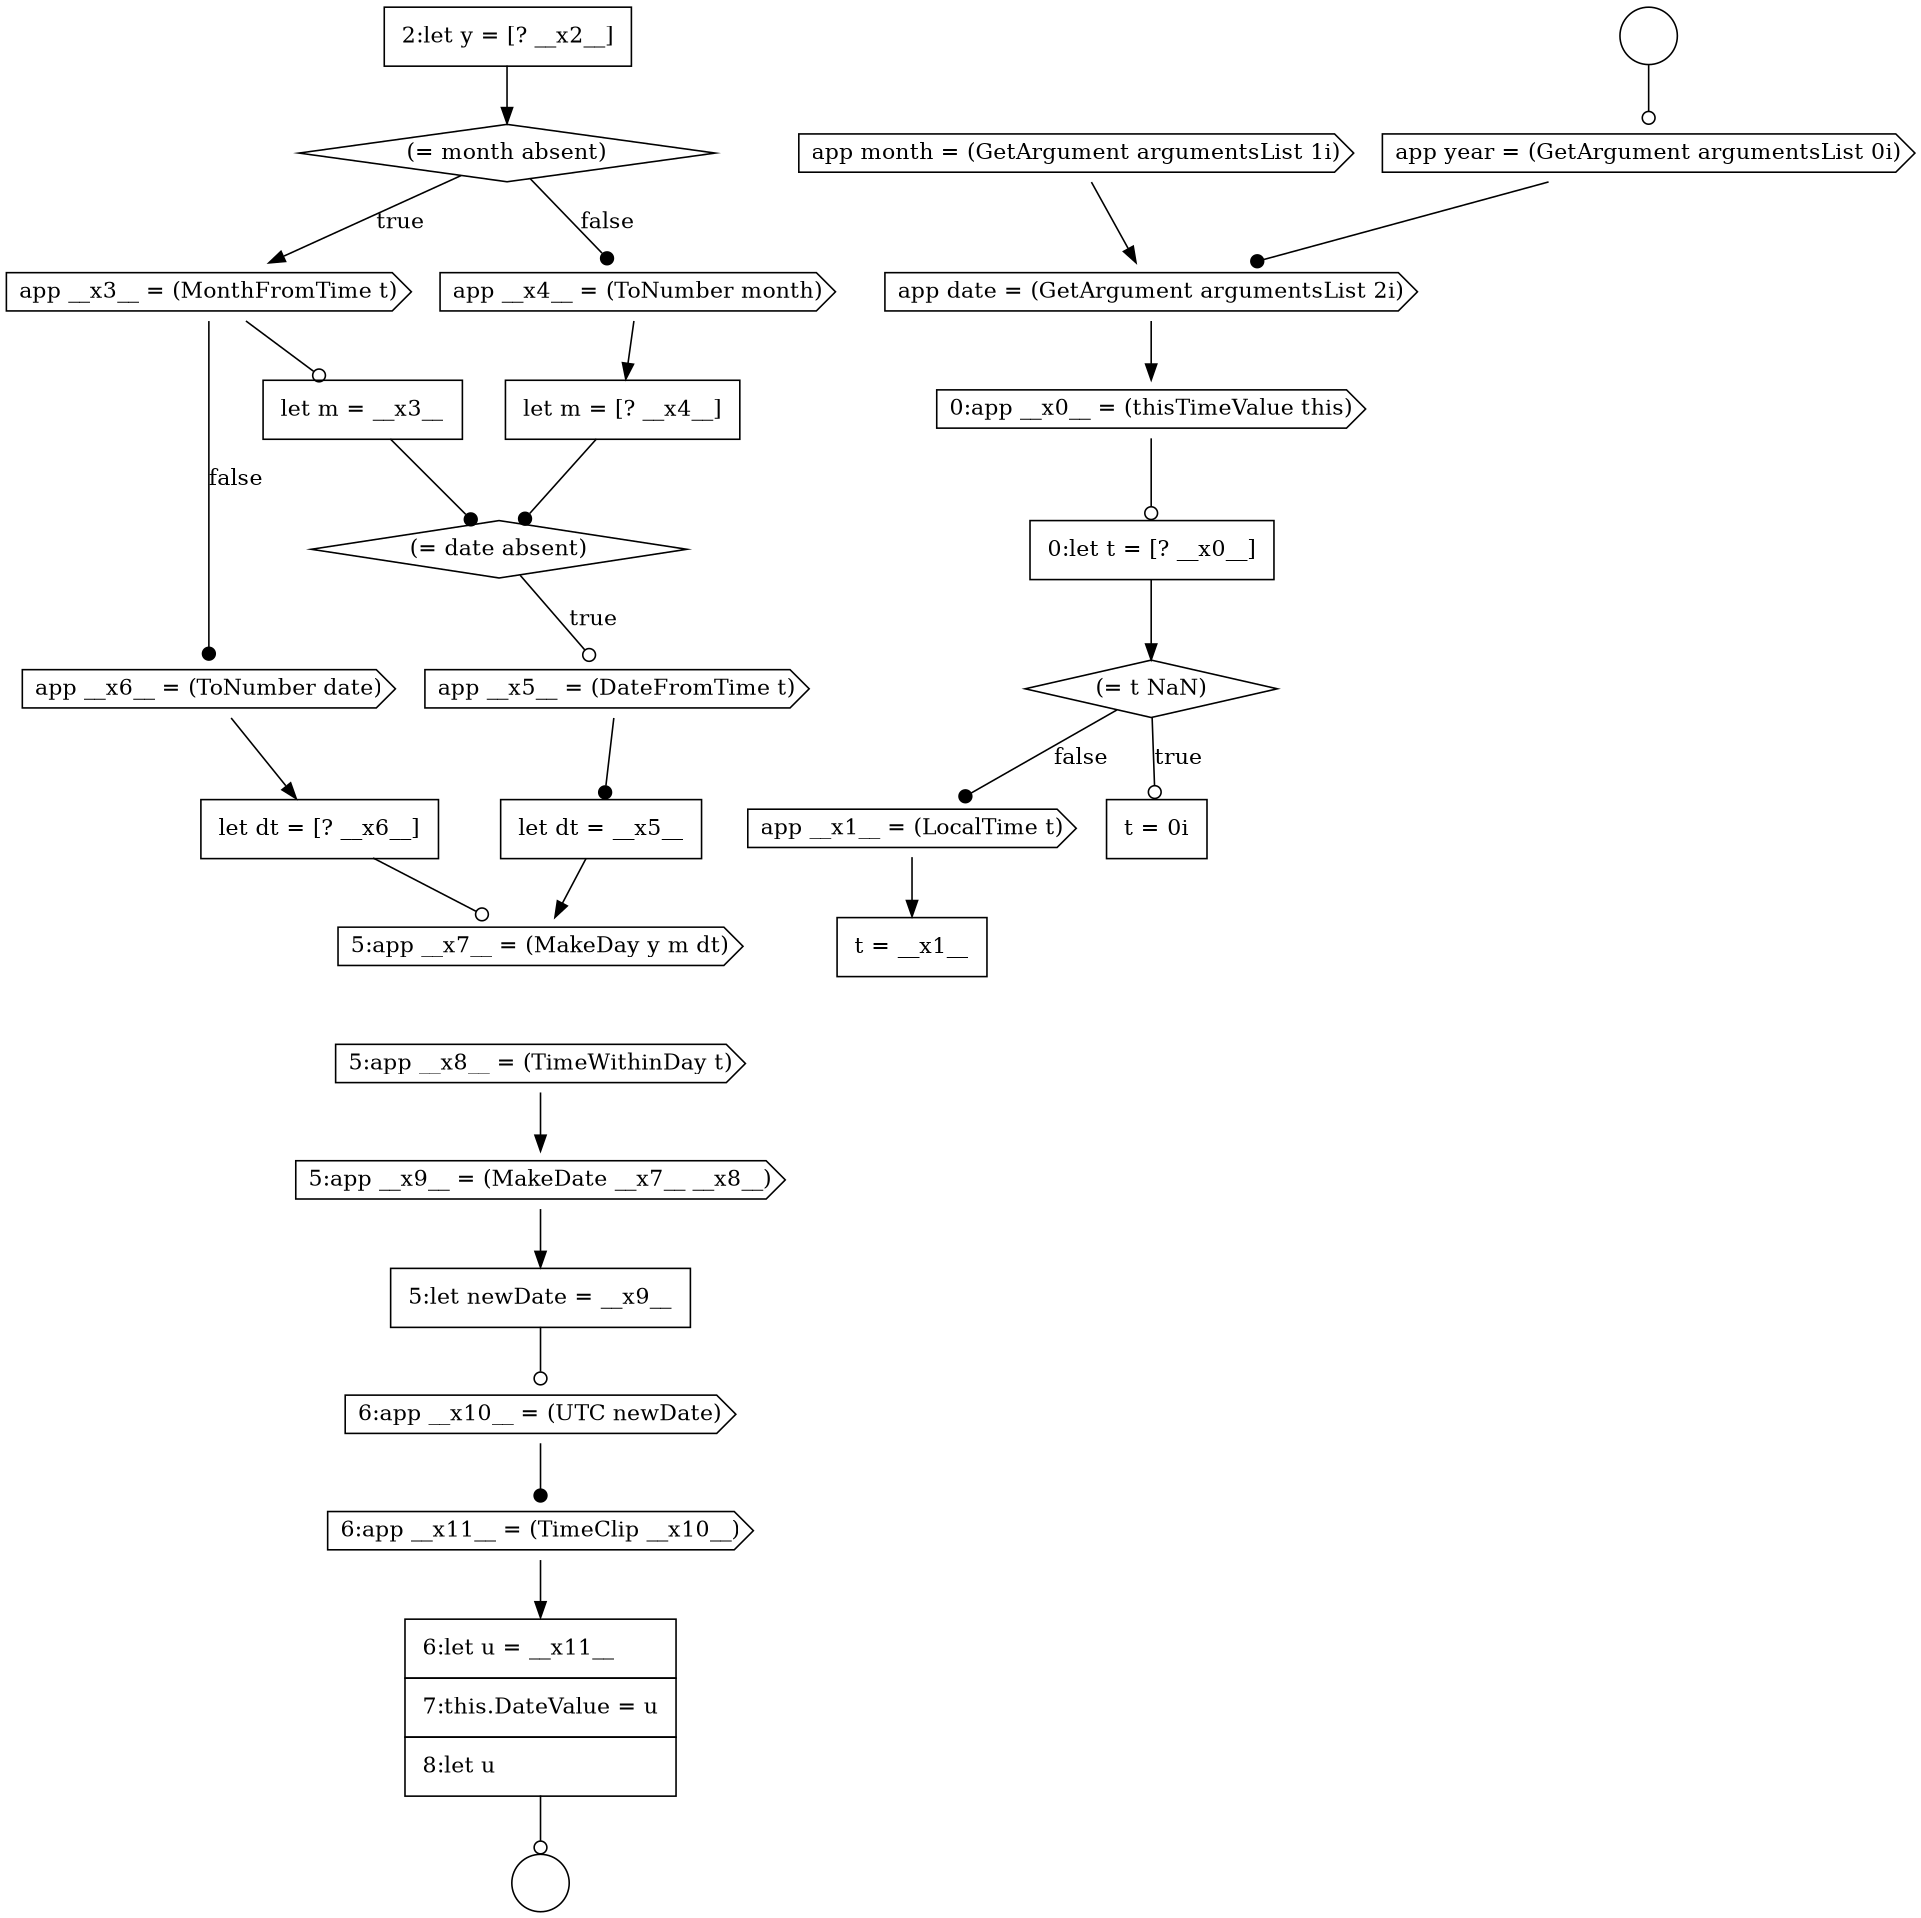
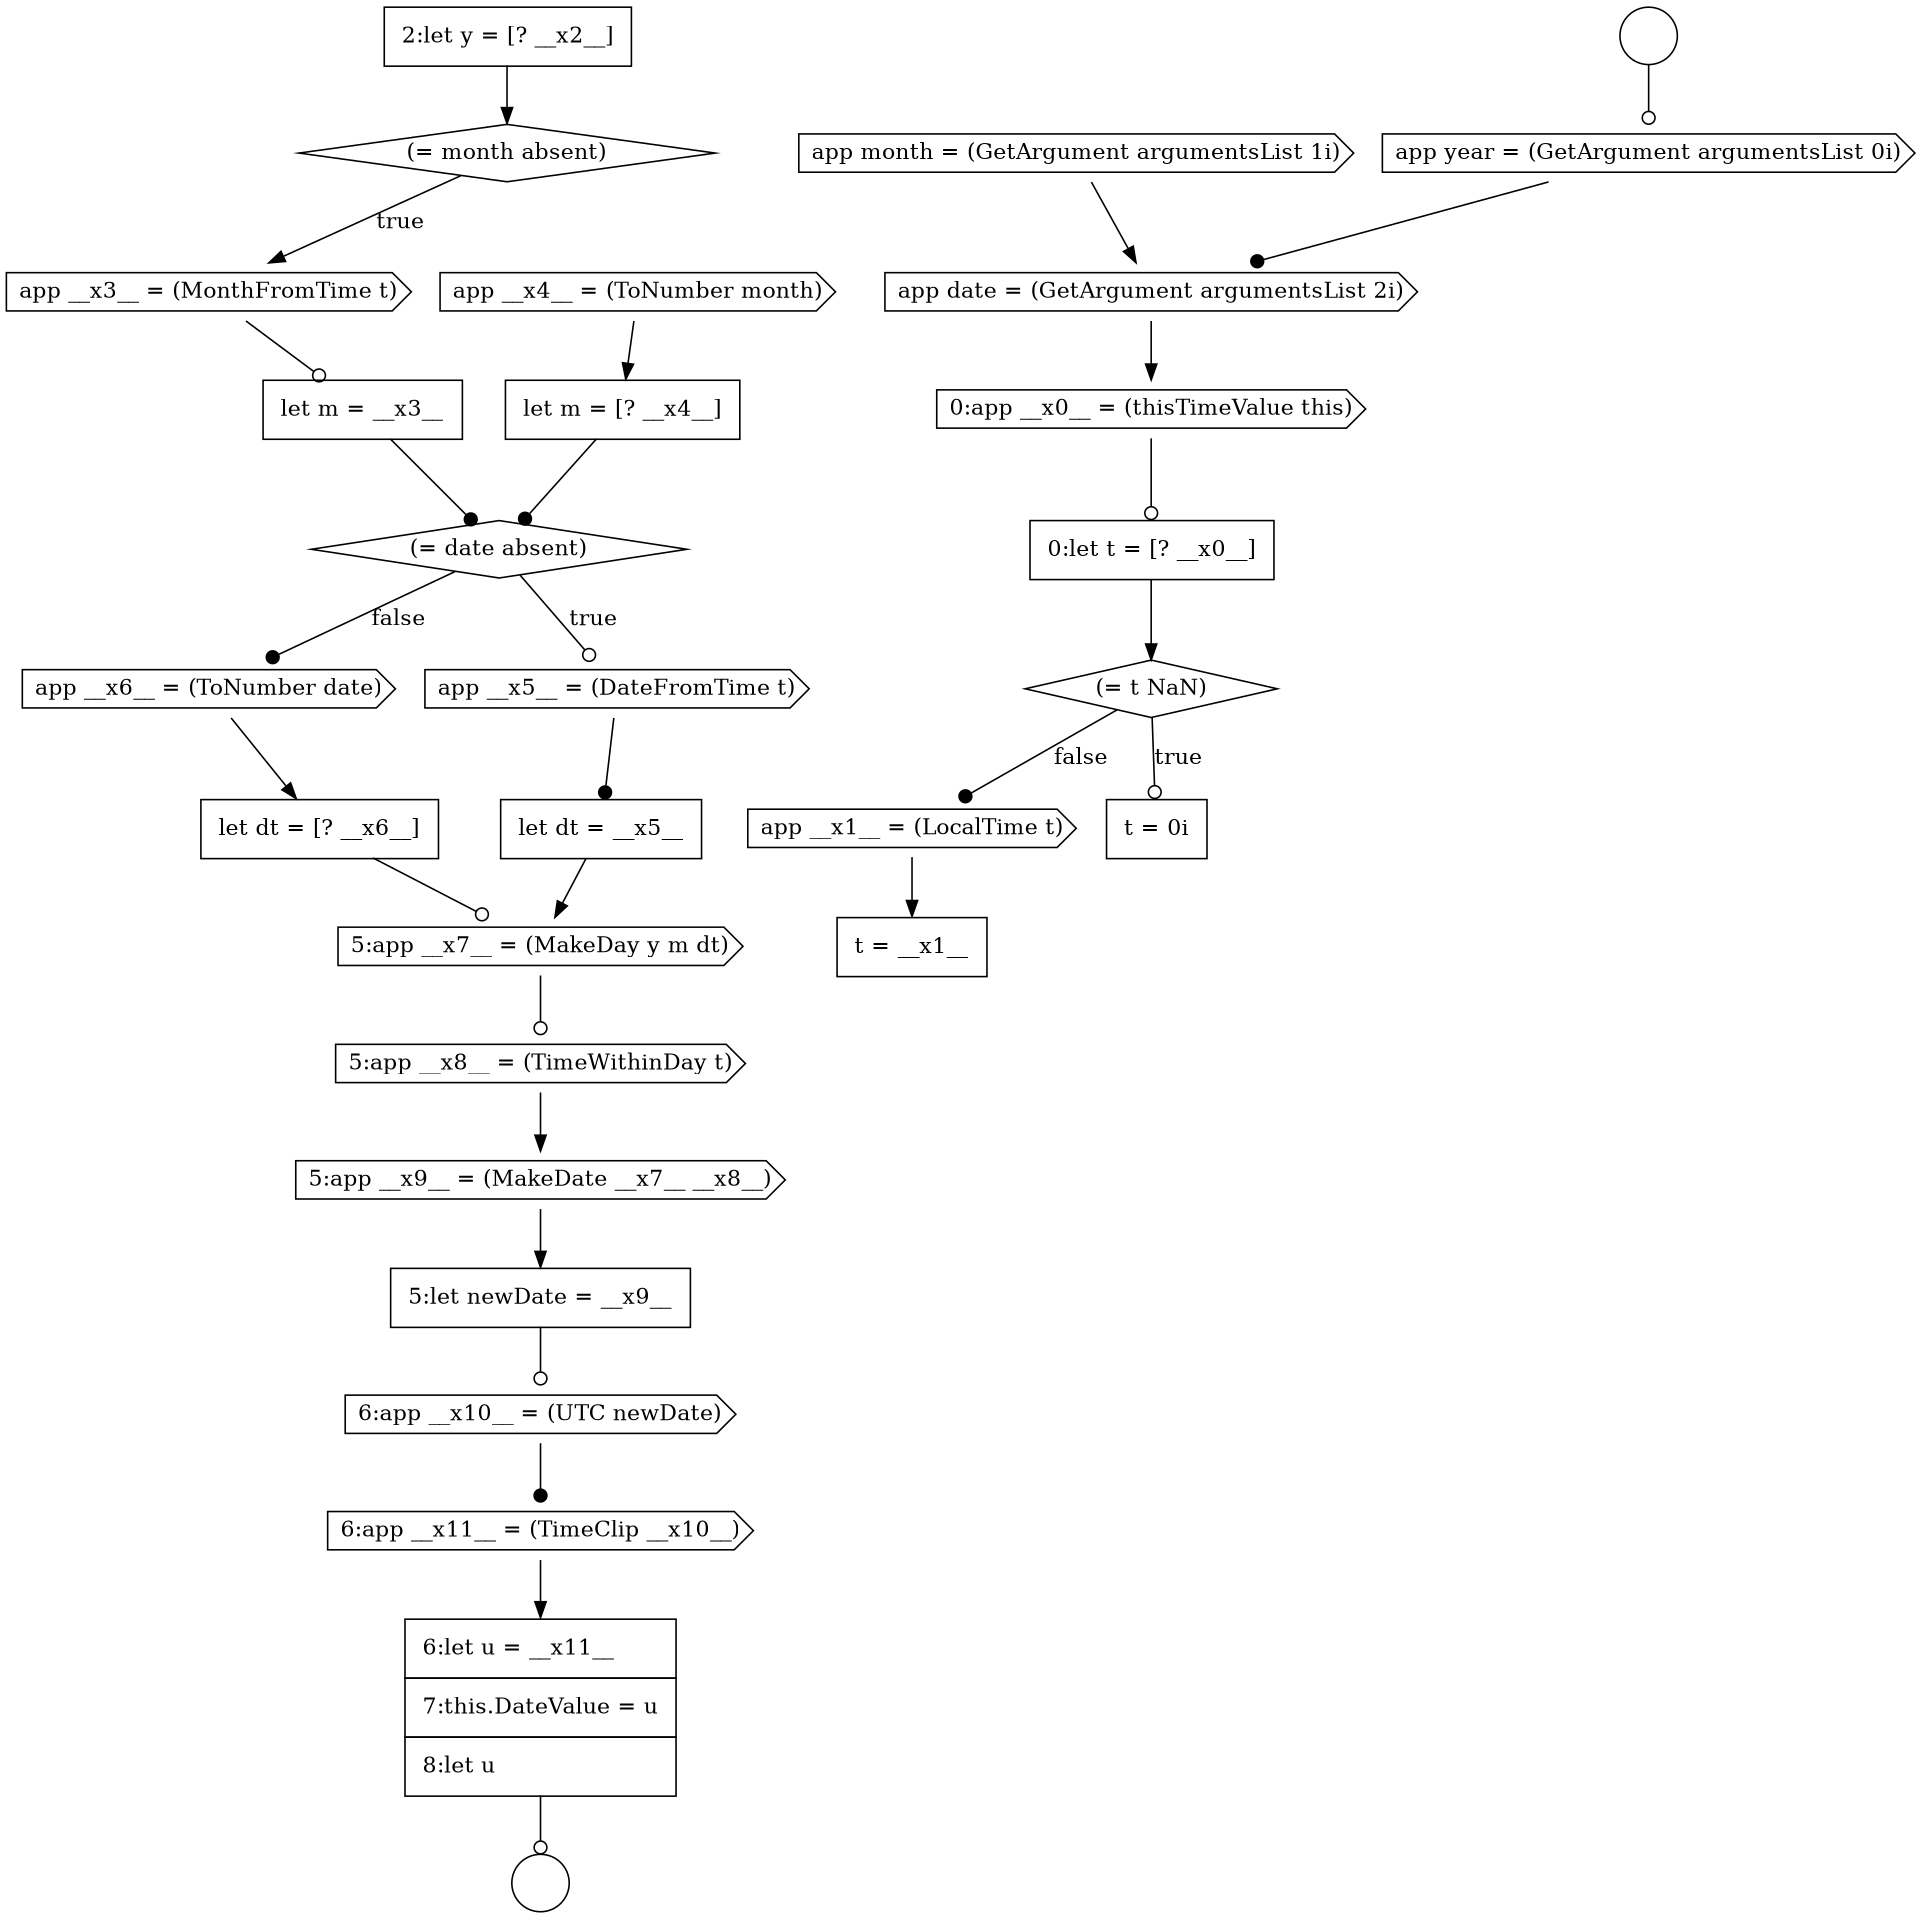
edge "(= month absent)" -> "app __x4__ = (ToNumber month)": removed, label "false"
edge "app __x3__ = (MonthFromTime t)" -> "app __x6__ = (ToNumber date)": now "(= date absent)" -> "app __x6__ = (ToNumber date)"
edge "5:app __x7__ = (MakeDay y m dt)" -> "5:app __x8__ = (TimeWithinDay t)": added
